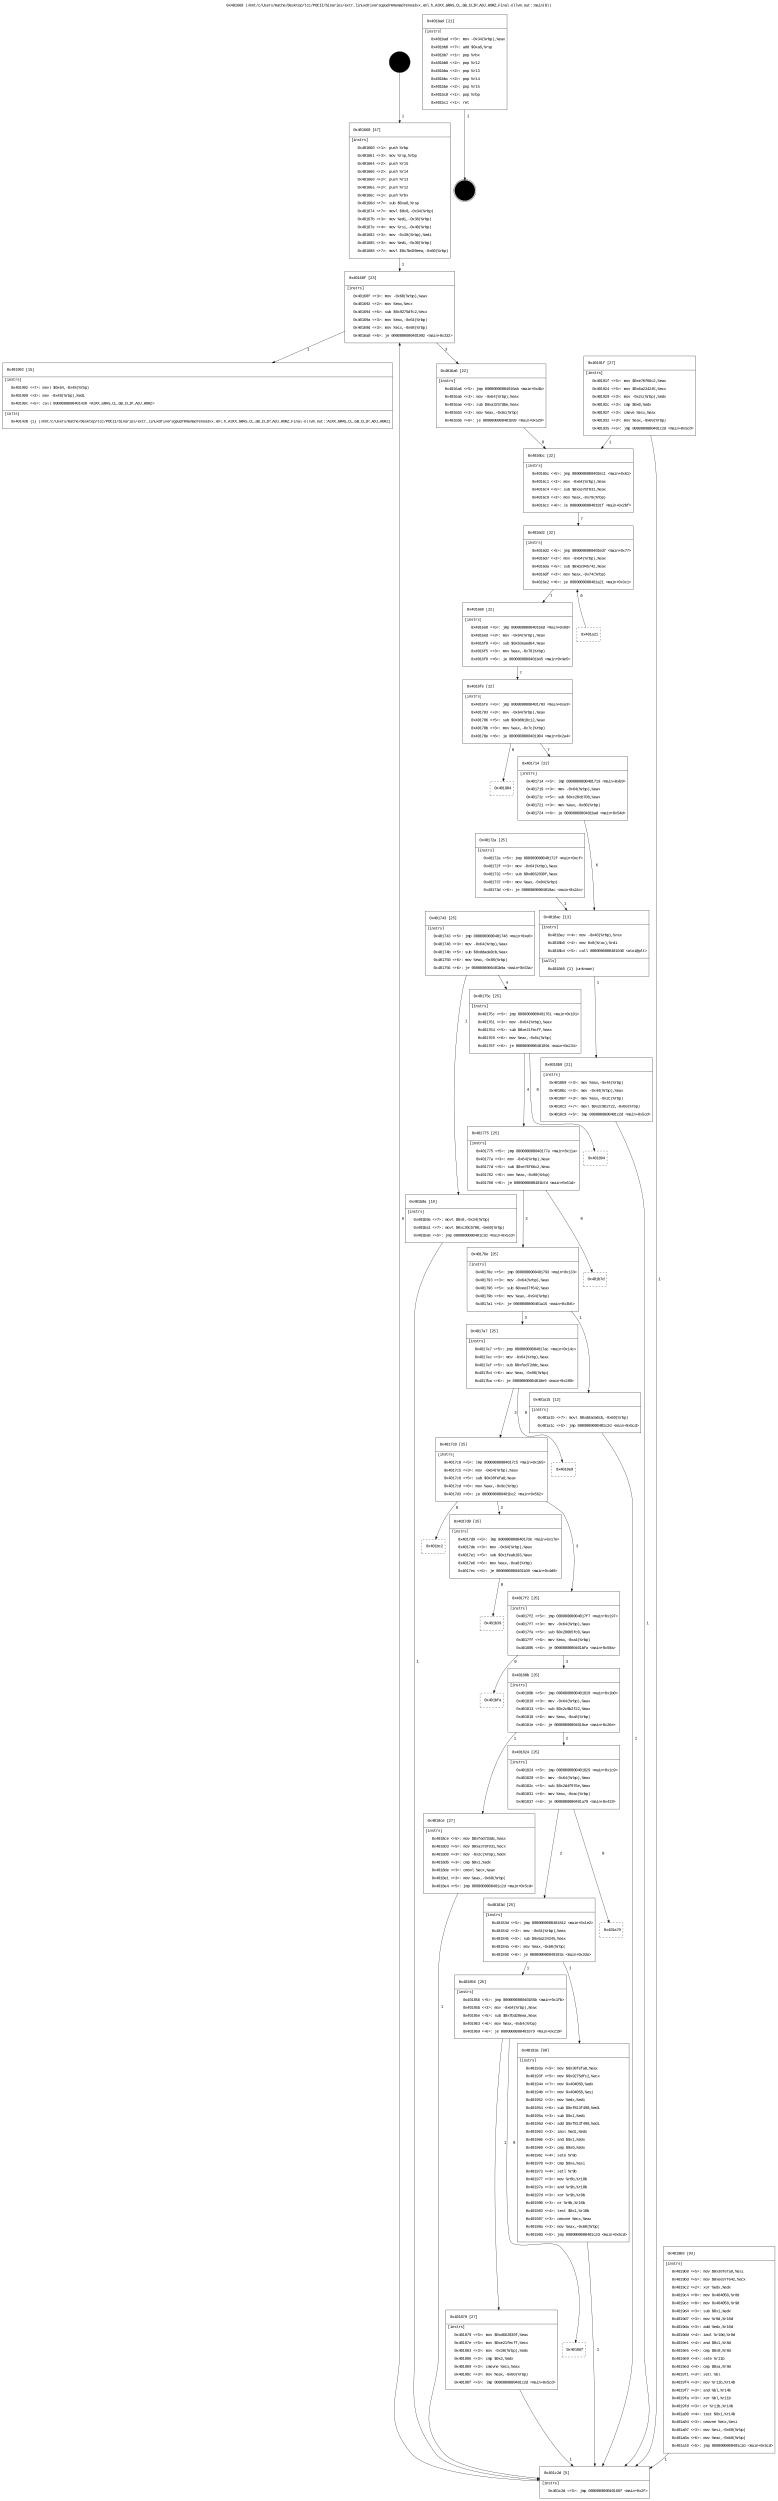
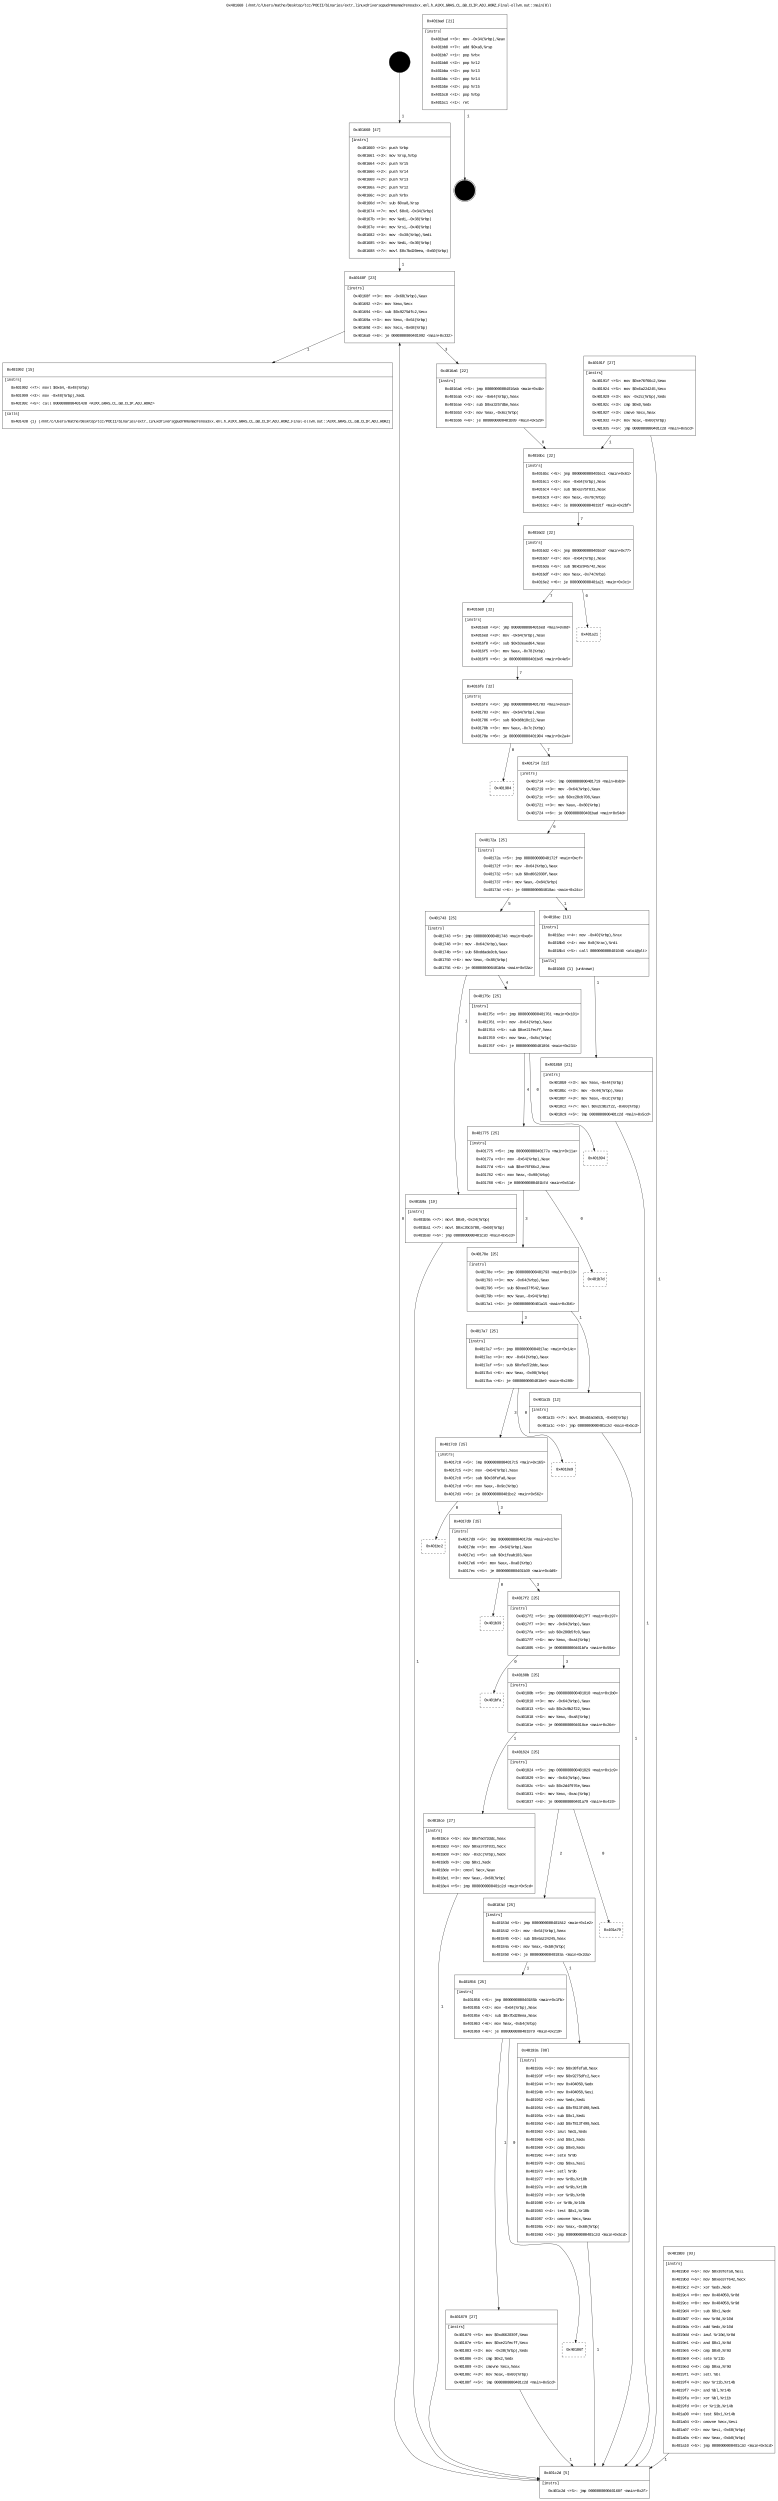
edge "0x401a21" -> "0x4016d2 [22]": reversed
edge "0x401714 [22]" -> "0x4018ac [13]": now "0x401714 [22]" -> "0x40172a [25]"
edge "0x40172a [25]" -> "0x401743 [25]": added, label "5"
edge "0x4017c0 [25]" -> "0x4017f2 [25]": now "0x4017d9 [25]" -> "0x4017f2 [25]"
edge "0x40180b [25]" -> "0x401824 [25]": removed, label "2"
